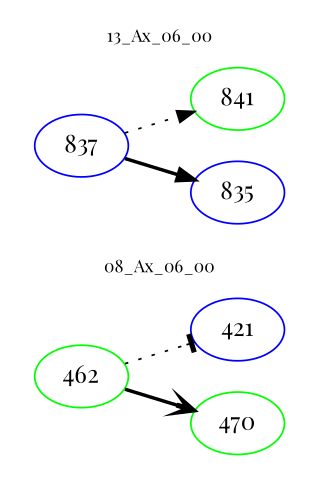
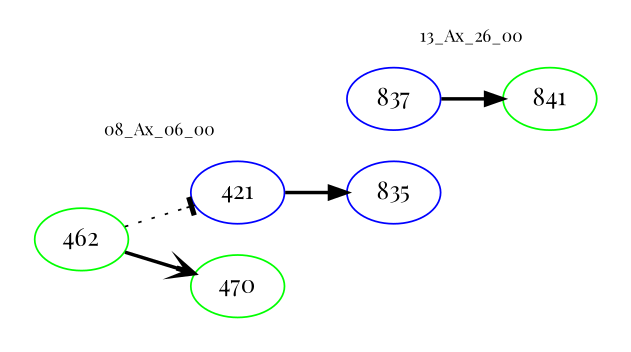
cluster "13_Ax_06_00": label "13_Ax_06_00" -> "13_Ax_26_00"
edge "837" -> "841": style dotted -> bold
edge "837" -> "835": now "421" -> "835"
